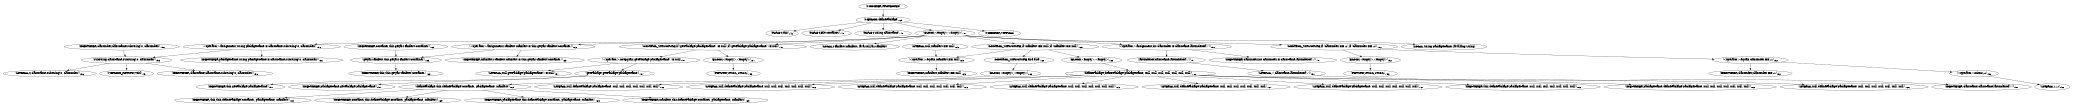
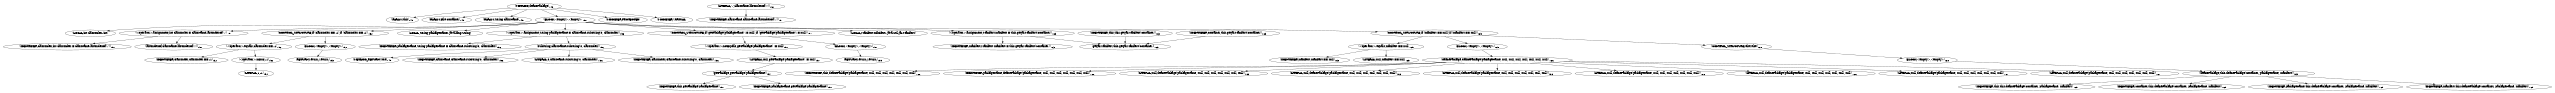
edge "(MODIFIER,PROTECTED)" -> "(METHOD,definePackage)": reversed
node "(METHOD,definePackage)": text "169" -> "149"
node "(LOCAL,int classIndex: int)": added
edge "(IDENTIFIER,classIndex,className.substring(0, classIndex))" -> "(substring,className.substring(0, classIndex))": reversed
edge "(LITERAL,null,manifest == null)" -> "(<operator>.equals,manifest == null)": reversed
edge "(getJarManifest,this.getJarManifest(container))" -> "(IDENTIFIER,this,this.getJarManifest(container))": reversed
edge "(<operator>.notEquals,getPackage(packageName) != null)" -> "(getPackage,getPackage(packageName))": now "(LITERAL,null,getPackage(packageName) != null)" -> "(getPackage,getPackage(packageName))"
edge "(lastIndexOf,className.lastIndexOf('.'))" -> "(LITERAL,'.',className.lastIndexOf('.'))": removed
